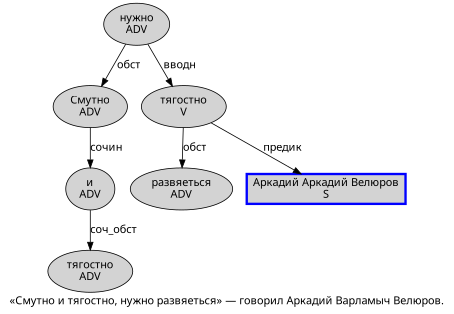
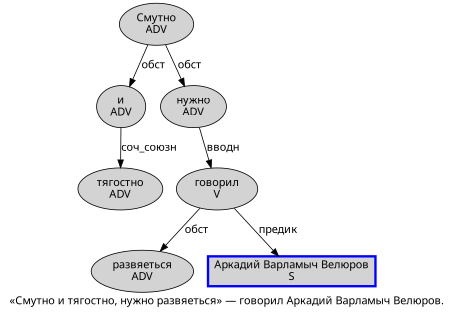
edge "нужно ADV" -> "Смутно ADV": reversed
node "тягостно V": label "тягостно V" -> "говорил V"
edge "Смутно ADV" -> "и ADV": label "сочин" -> "обст"
node "Аркадий Аркадий Велюров S": label "Аркадий Аркадий Велюров S" -> "Аркадий Варламыч Велюров S"
edge "и ADV" -> "тягостно ADV": label "соч_обст" -> "соч_союзн"
